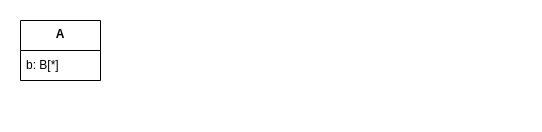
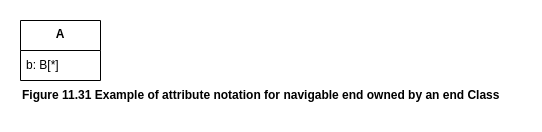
node "Figure 11.31 Example of attribute notation for navigable end owned by an end Class": added
